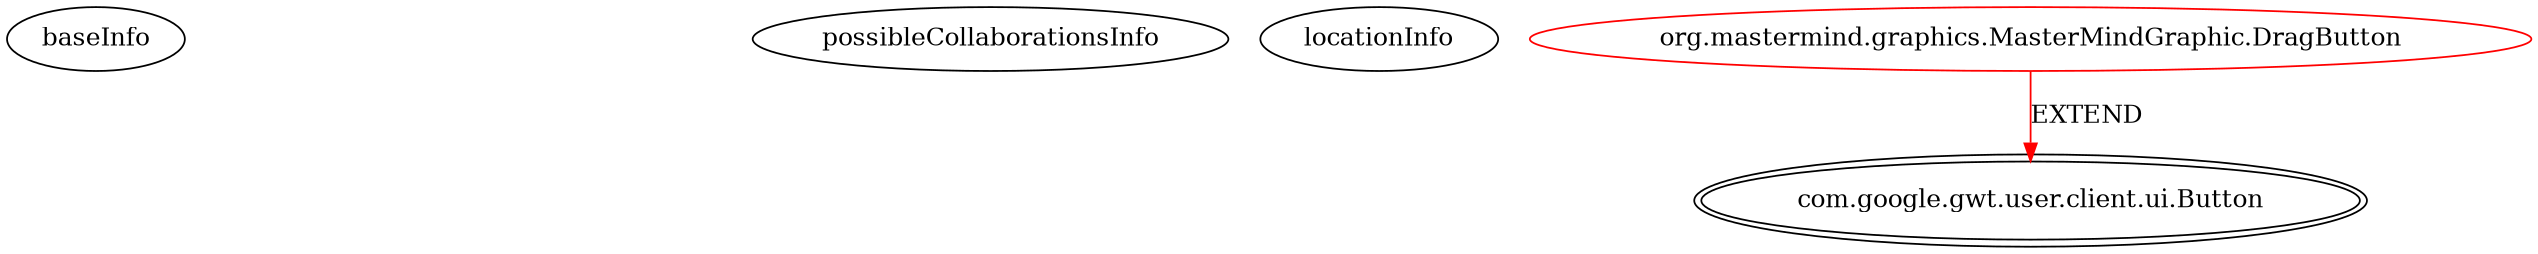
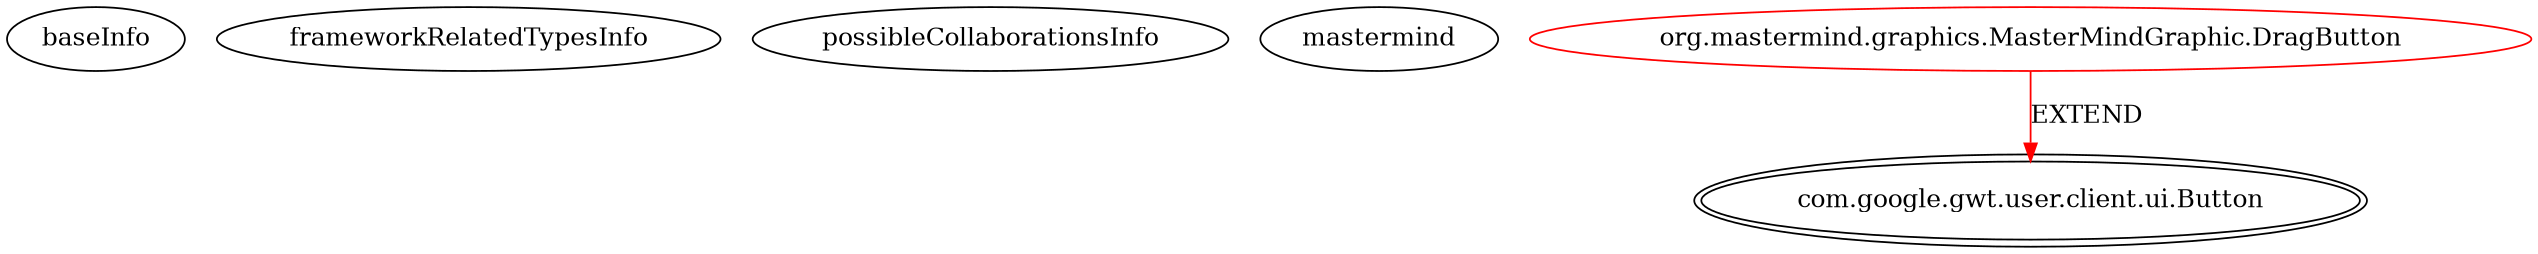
node "frameworkRelatedTypesInfo": added
node "locationInfo": label "locationInfo" -> "mastermind"
